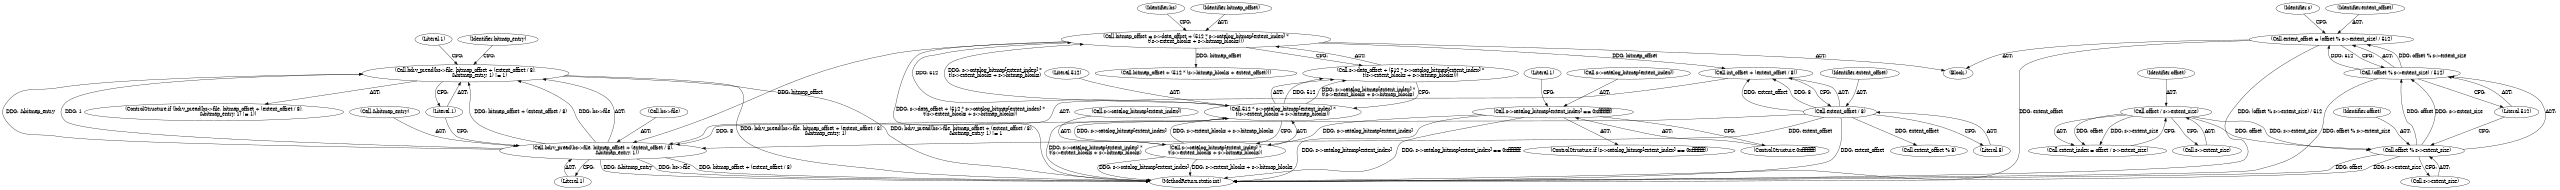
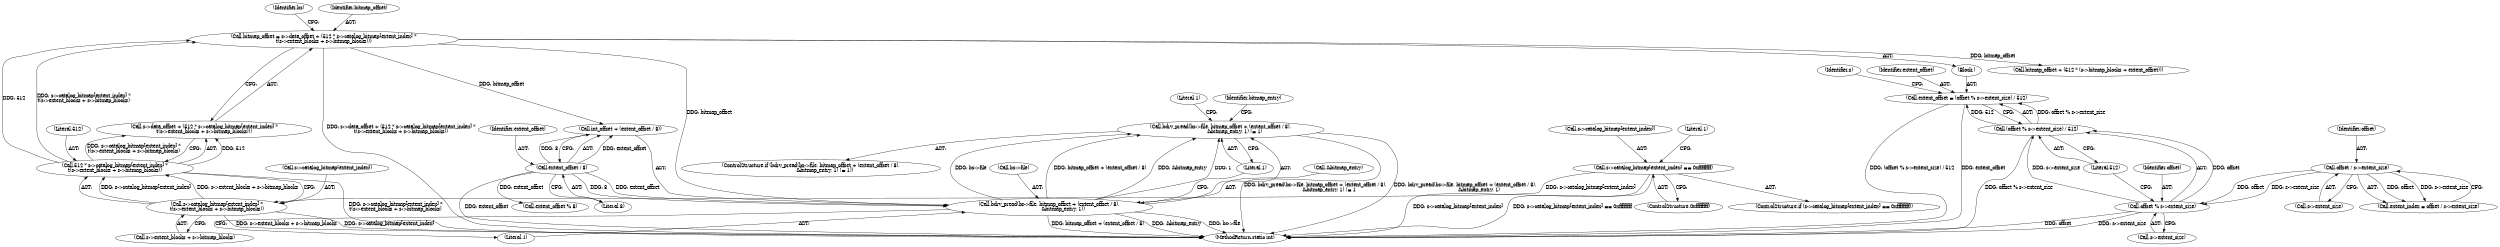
edge "(Call,extent_offset = (offset % s->extent_size) / 512)" -> "(Block,)": reversed
node "(Call,s->extent_blocks + s->bitmap_blocks)": added
